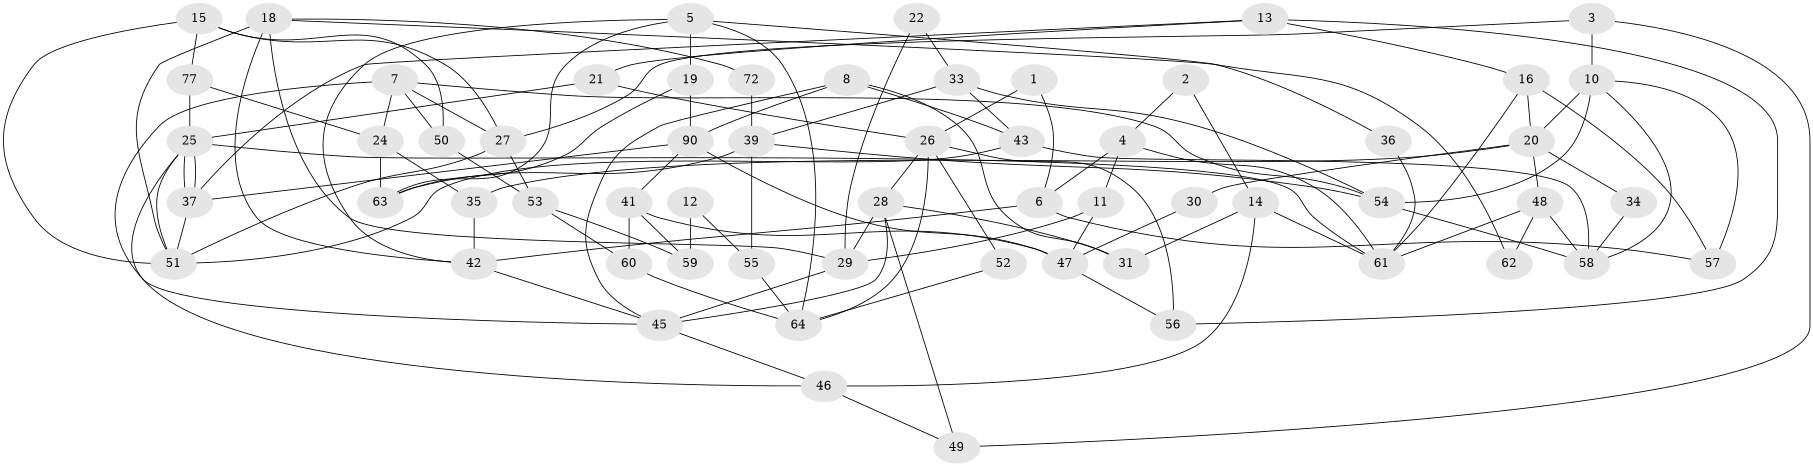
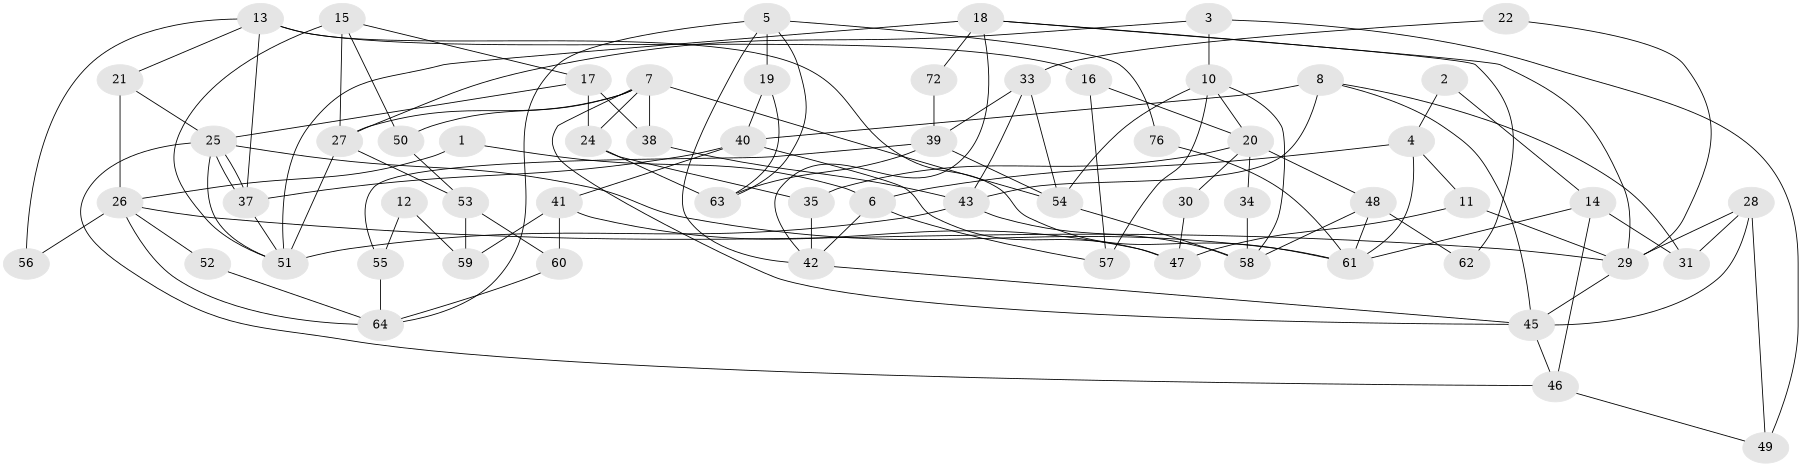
node "77": label "77" -> "17"
node "38": added
node "90": label "90" -> "40"
node "36": label "36" -> "76"
edge "26" -- "28": now "26" -- "29"
edge "16" -- "61": now "13" -- "61"
edge "47" -- "56": removed
